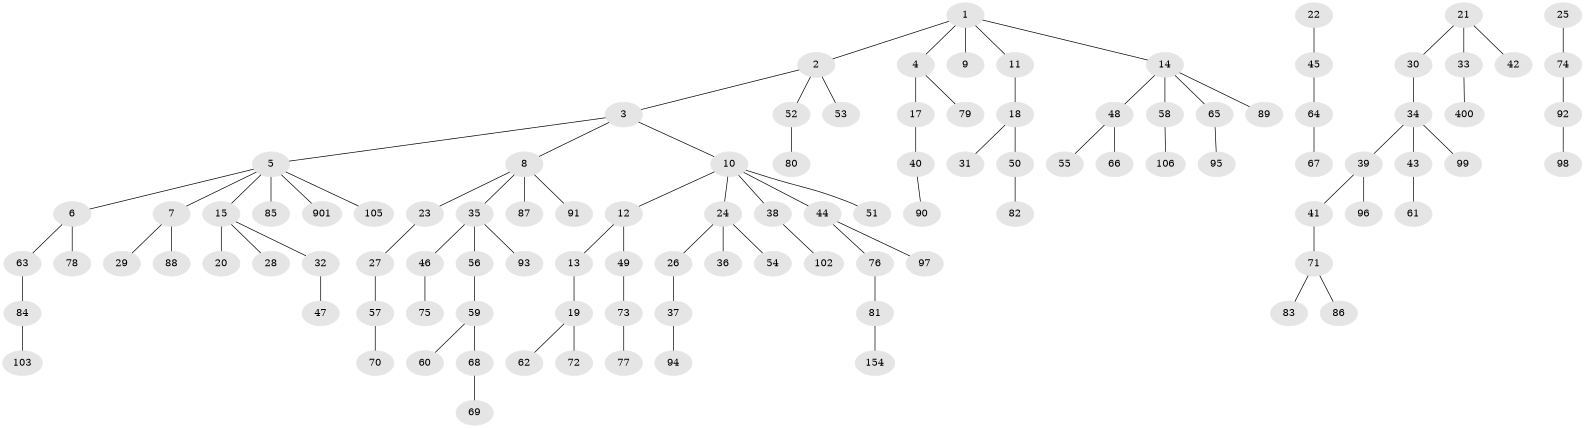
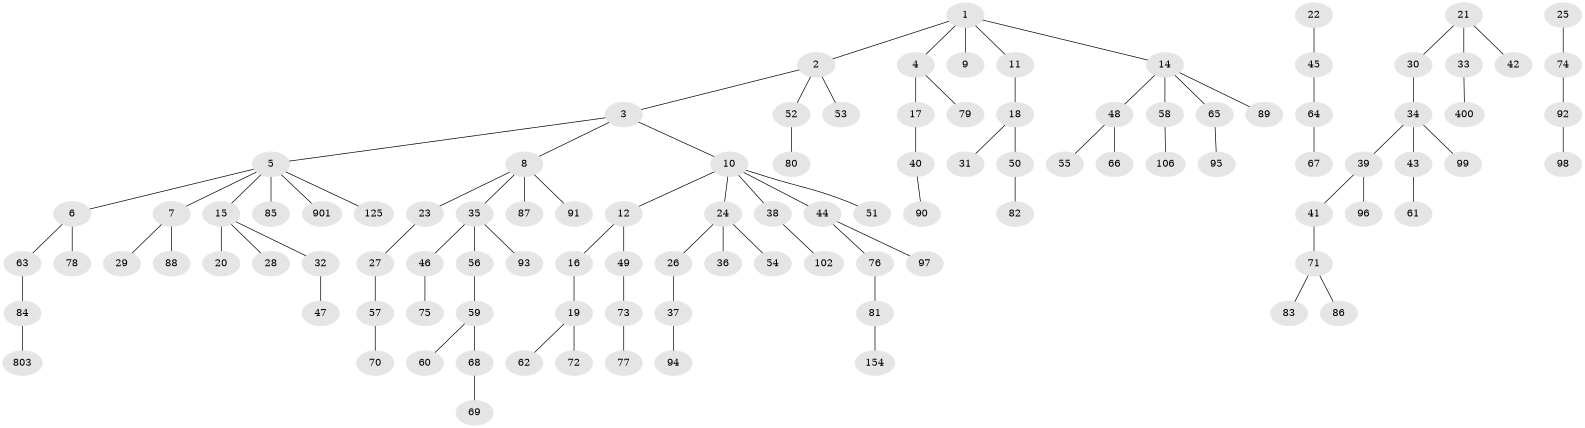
node "105": label "105" -> "125"
node "13": label "13" -> "16"
node "103": label "103" -> "803"
